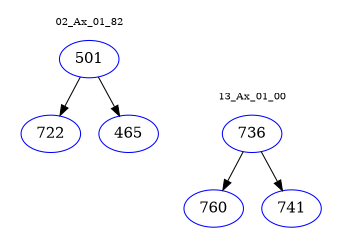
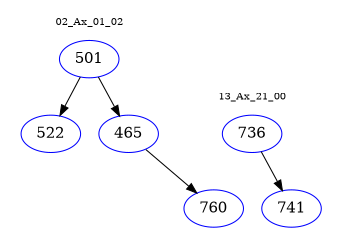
cluster "02_Ax_01_82": label "02_Ax_01_82" -> "02_Ax_01_02"
cluster "13_Ax_01_00": label "13_Ax_01_00" -> "13_Ax_21_00"
node "722": label "722" -> "522"
edge "736" -> "760": now "465" -> "760"
